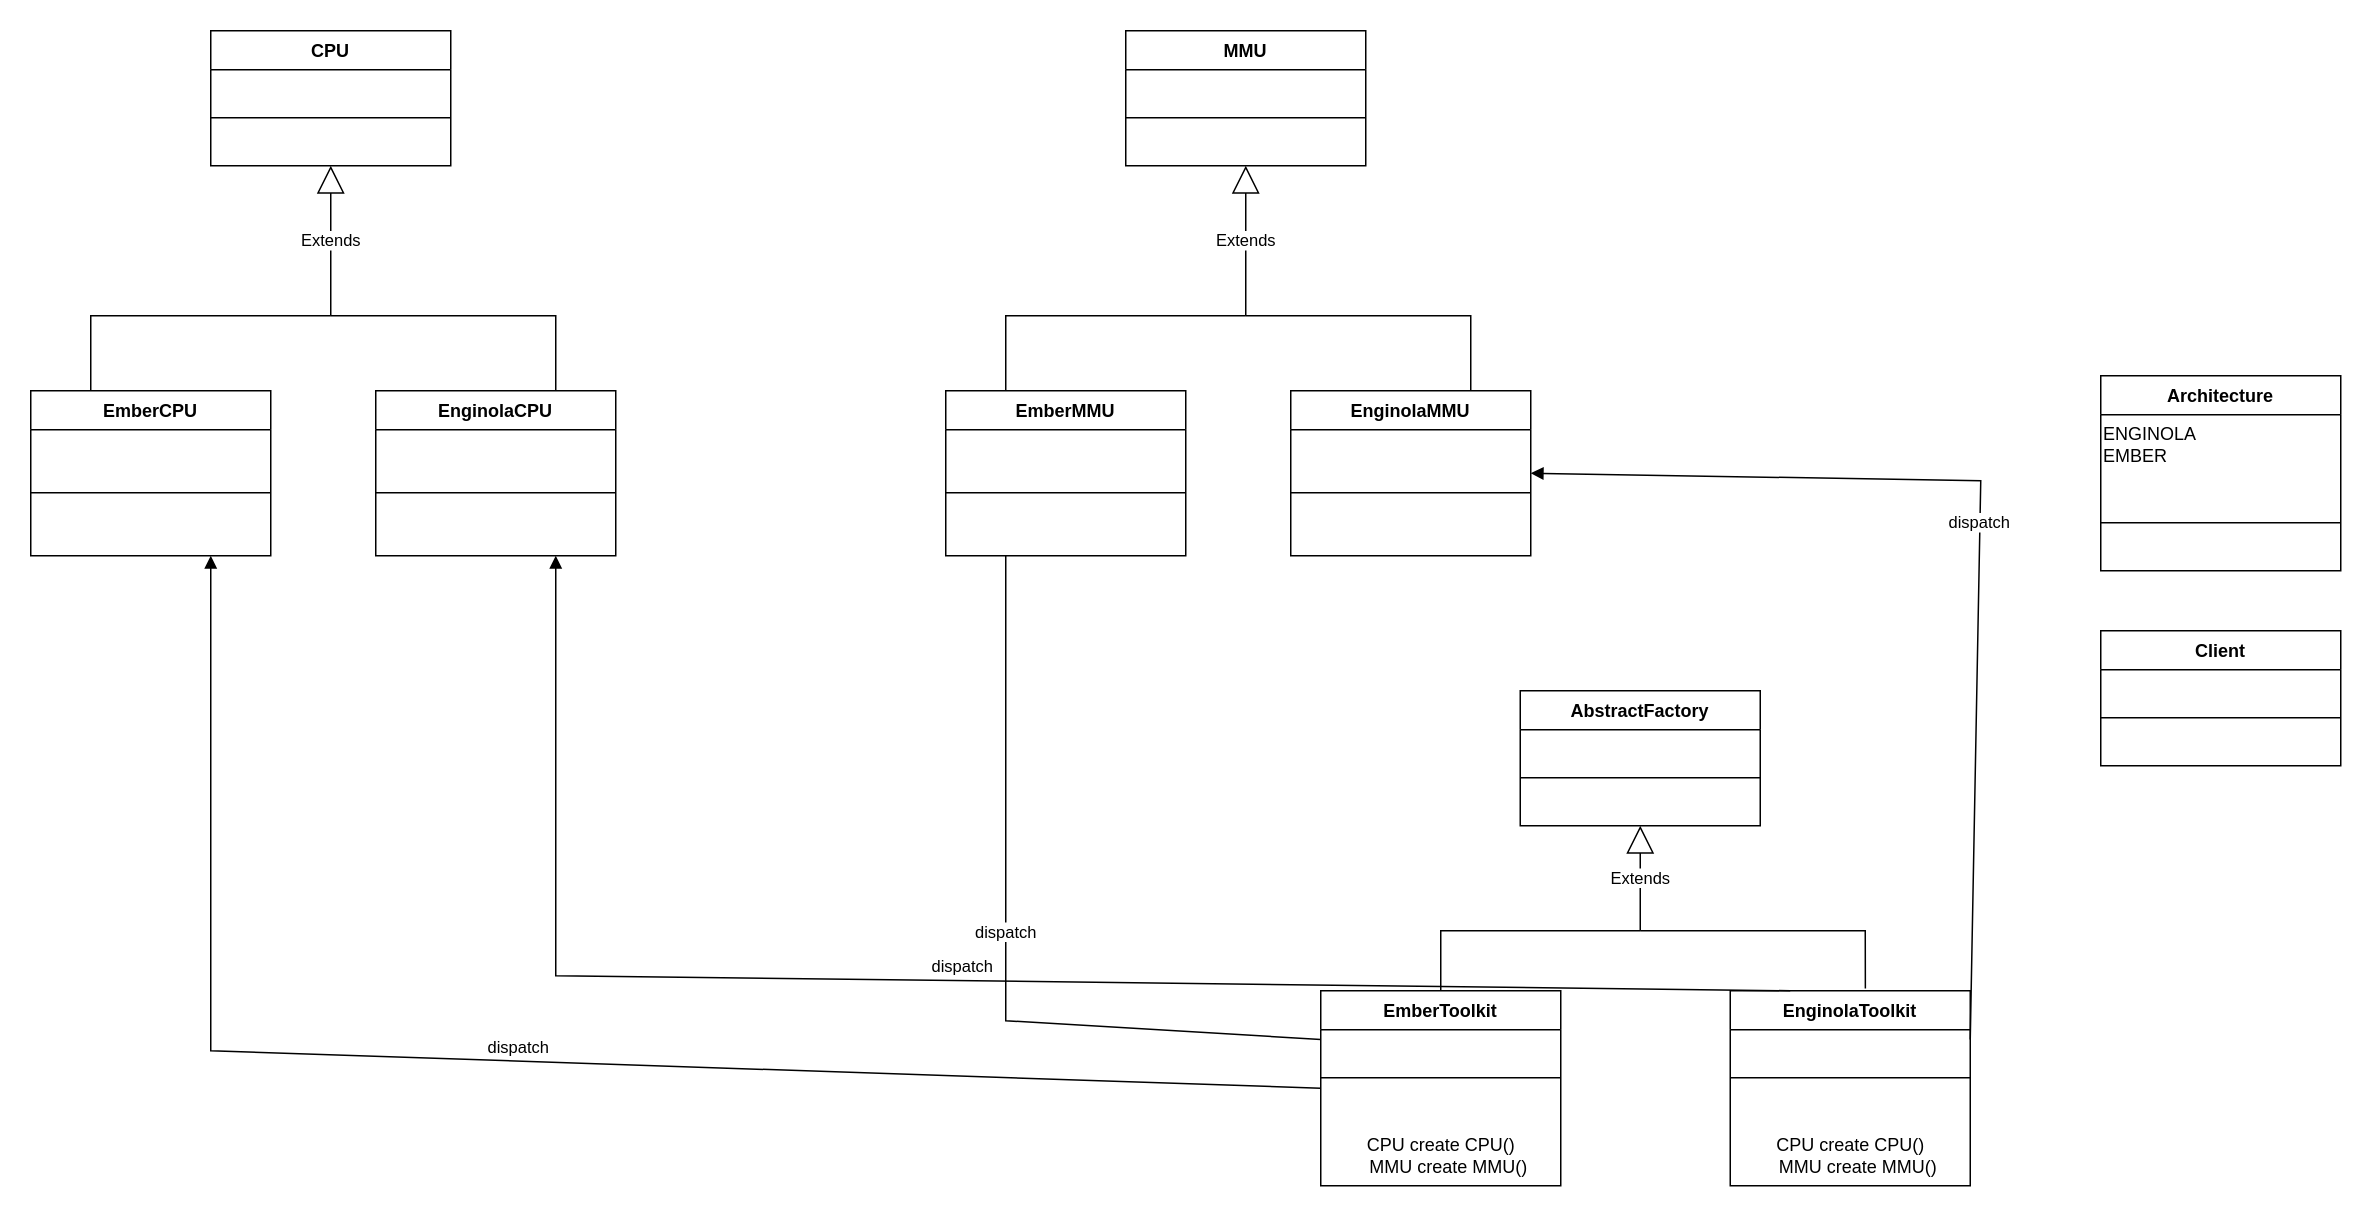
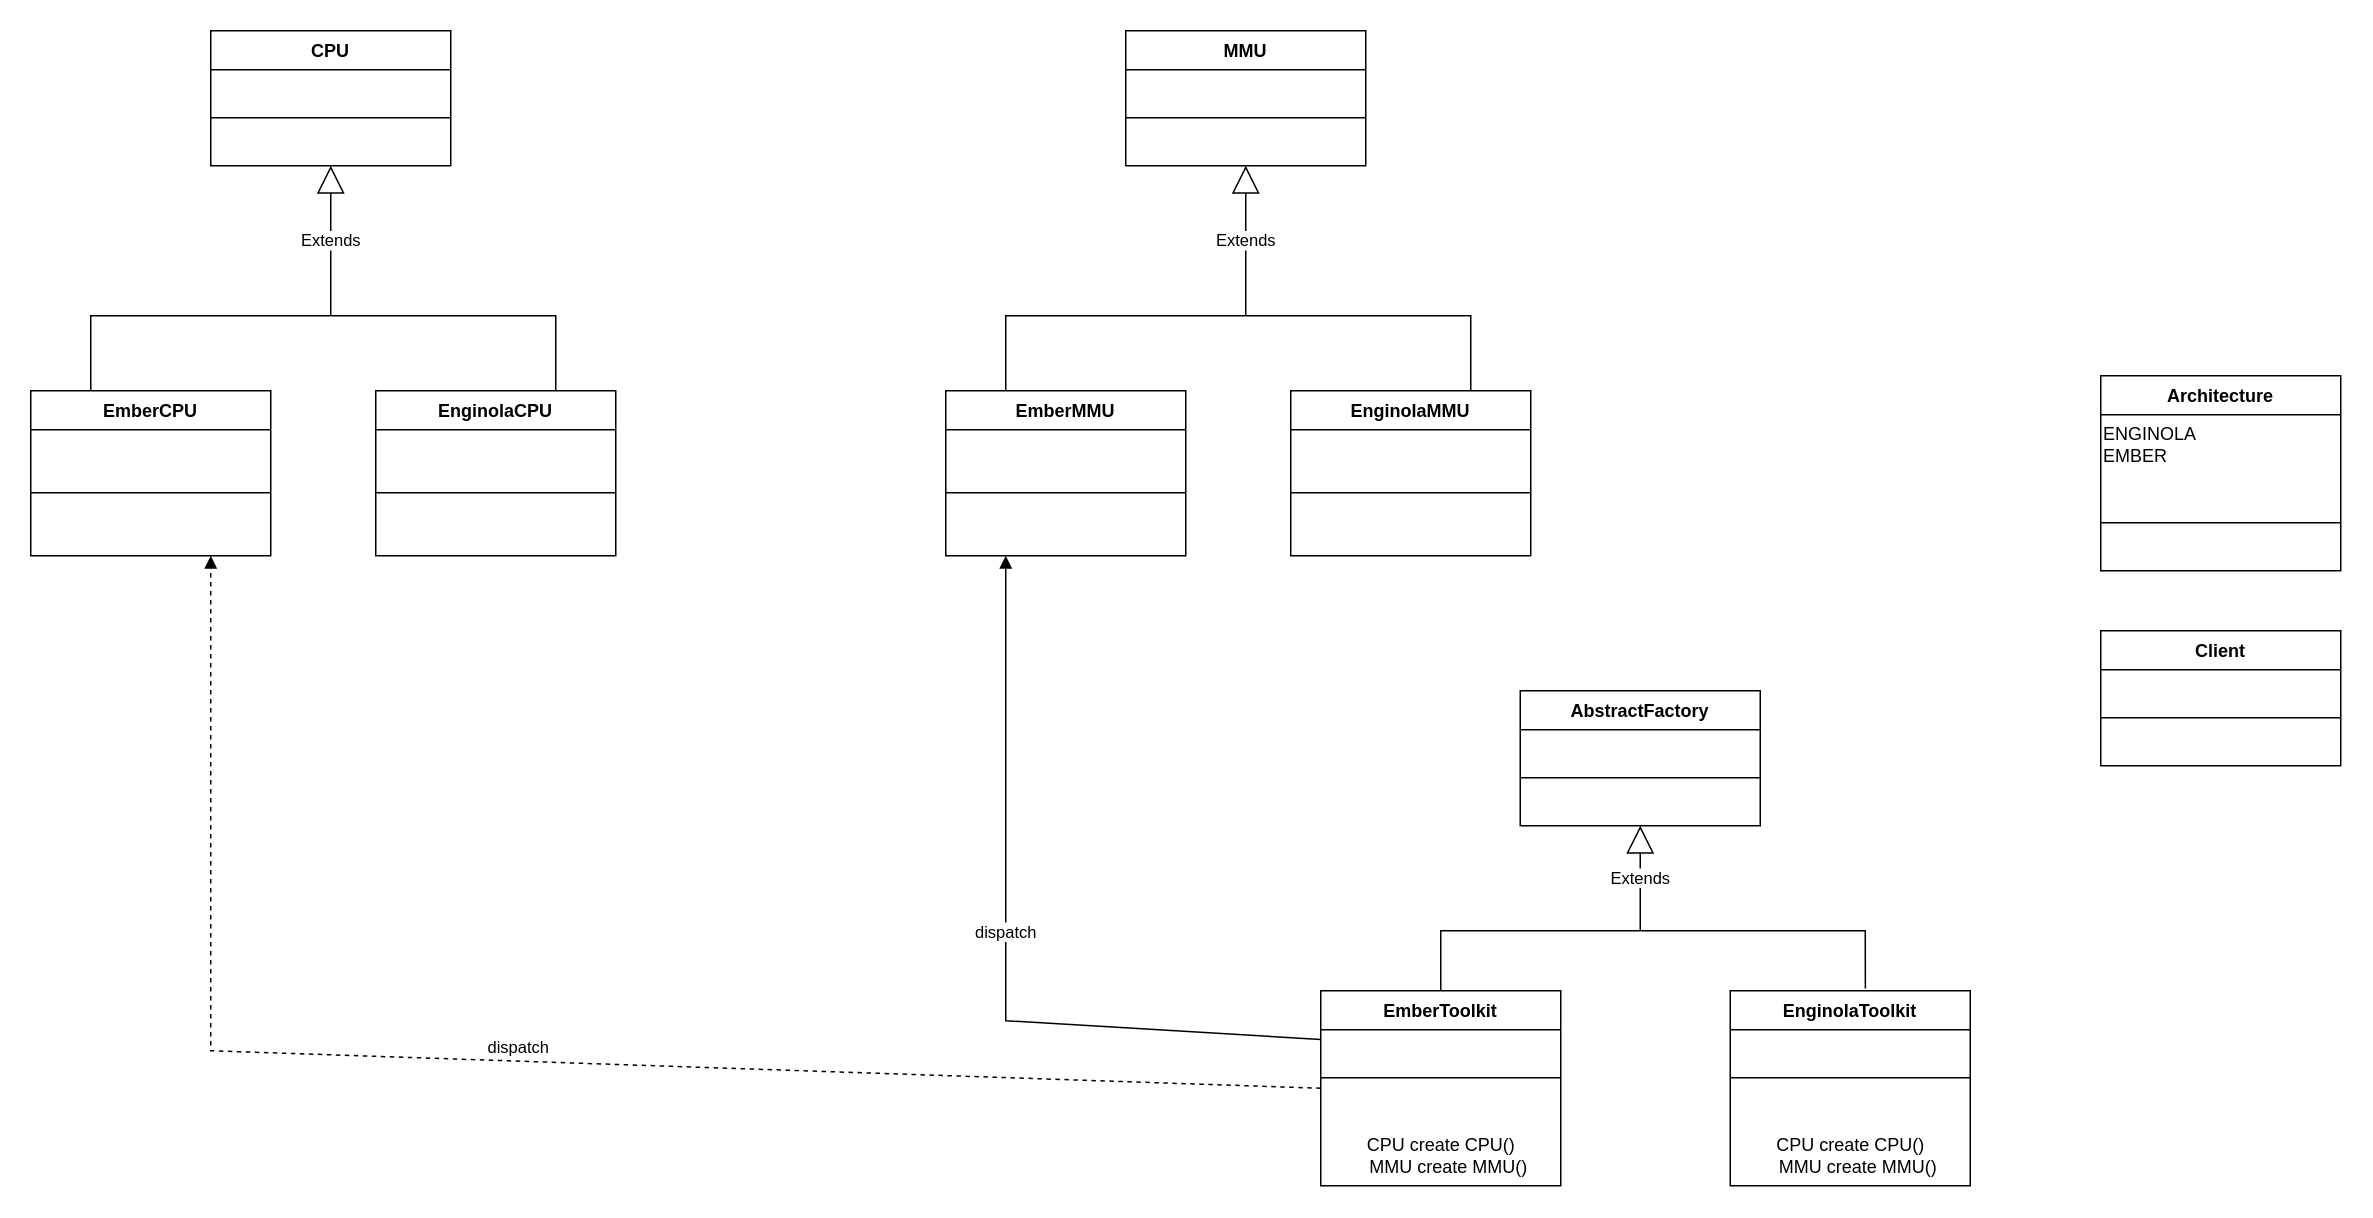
edge "EnginolaToolkit" -> "EnginolaMMU": removed, label "dispatch"
edge "EmberMMU" -- "EmberToolkit": arrowhead none -> block
edge "EnginolaToolkit" -> "EnginolaCPU": removed, label "dispatch"
edge "EmberToolkit" -> "EmberCPU": style solid -> dashed
